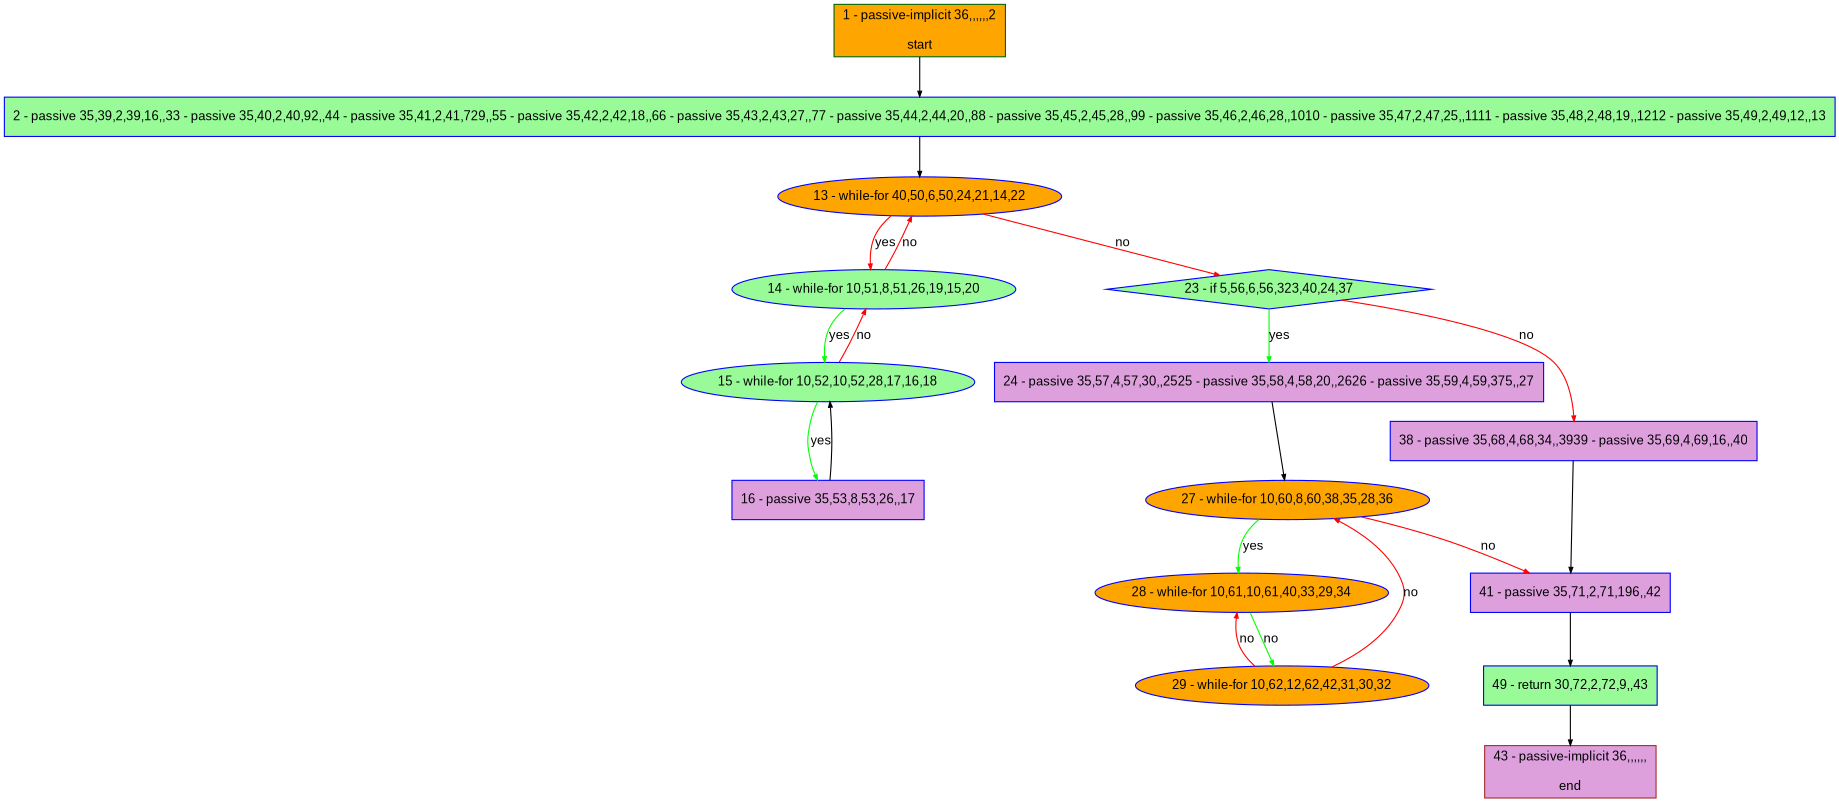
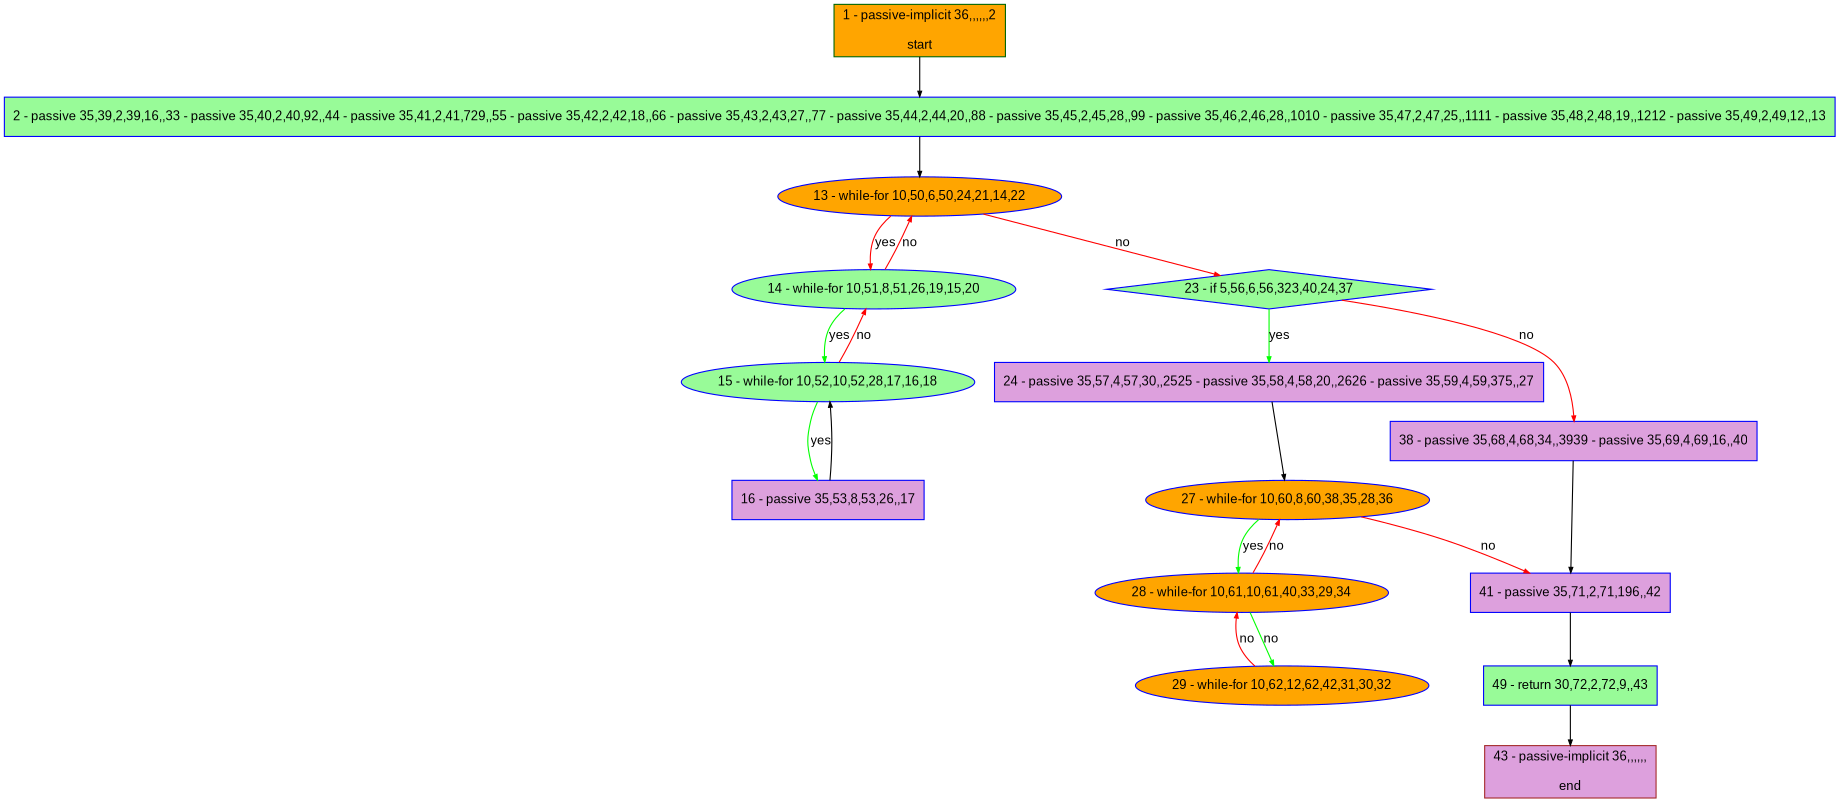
node "13 - while-for 40,50,6,50,24,21,14,22": label "13 - while-for 40,50,6,50,24,21,14,22" -> "13 - while-for 10,50,6,50,24,21,14,22"
edge "29 - while-for 10,62,12,62,42,31,30,32" -> "27 - while-for 10,60,8,60,38,35,28,36": now "28 - while-for 10,61,10,61,40,33,29,34" -> "27 - while-for 10,60,8,60,38,35,28,36"
